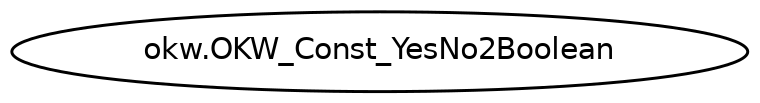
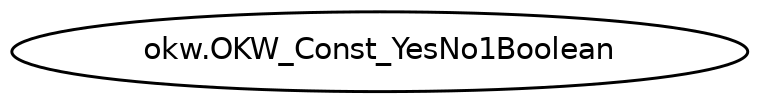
node "okw.OKW_Const_YesNo2Boolean": label "okw.OKW_Const_YesNo2Boolean" -> "okw.OKW_Const_YesNo1Boolean"
